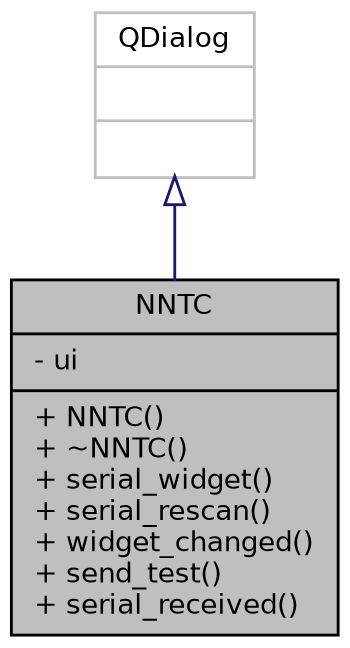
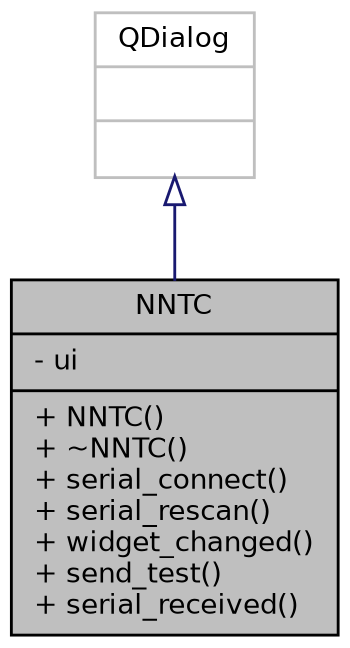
node "NNTC": text "+ serial_widget()" -> "+ serial_connect()"
